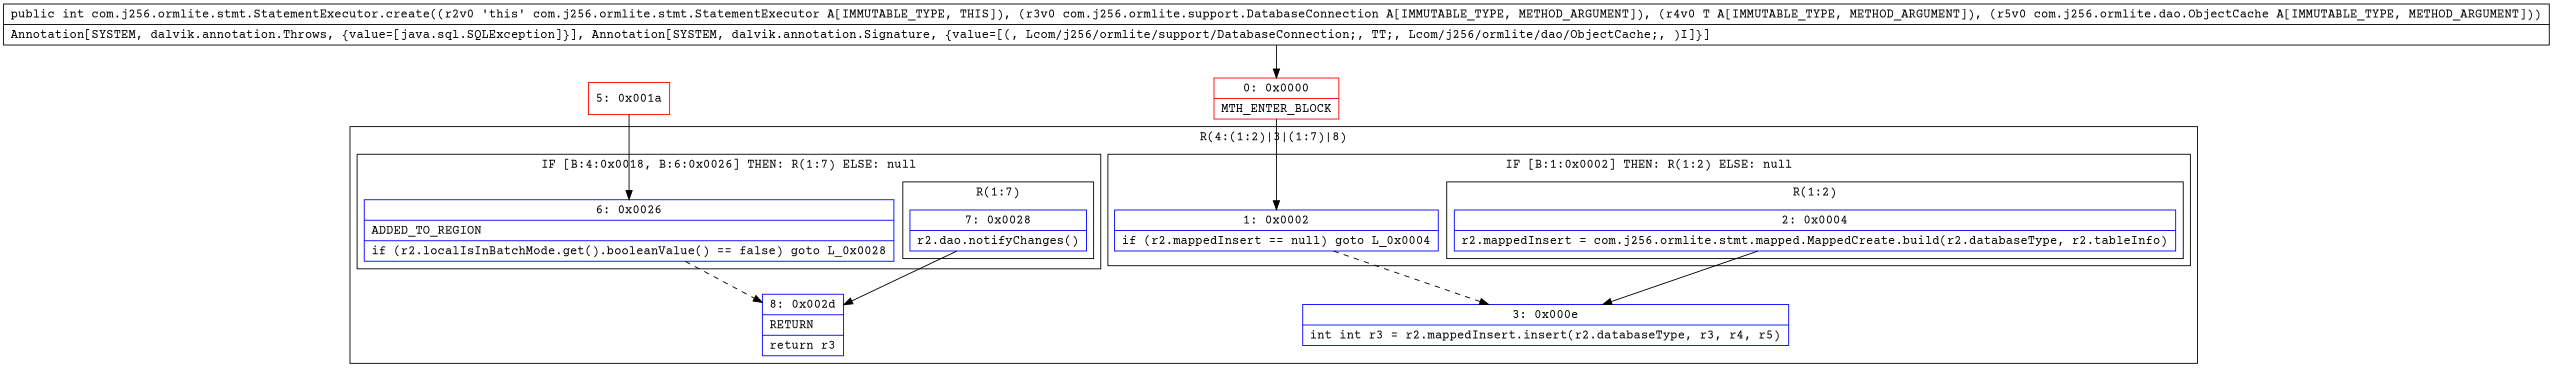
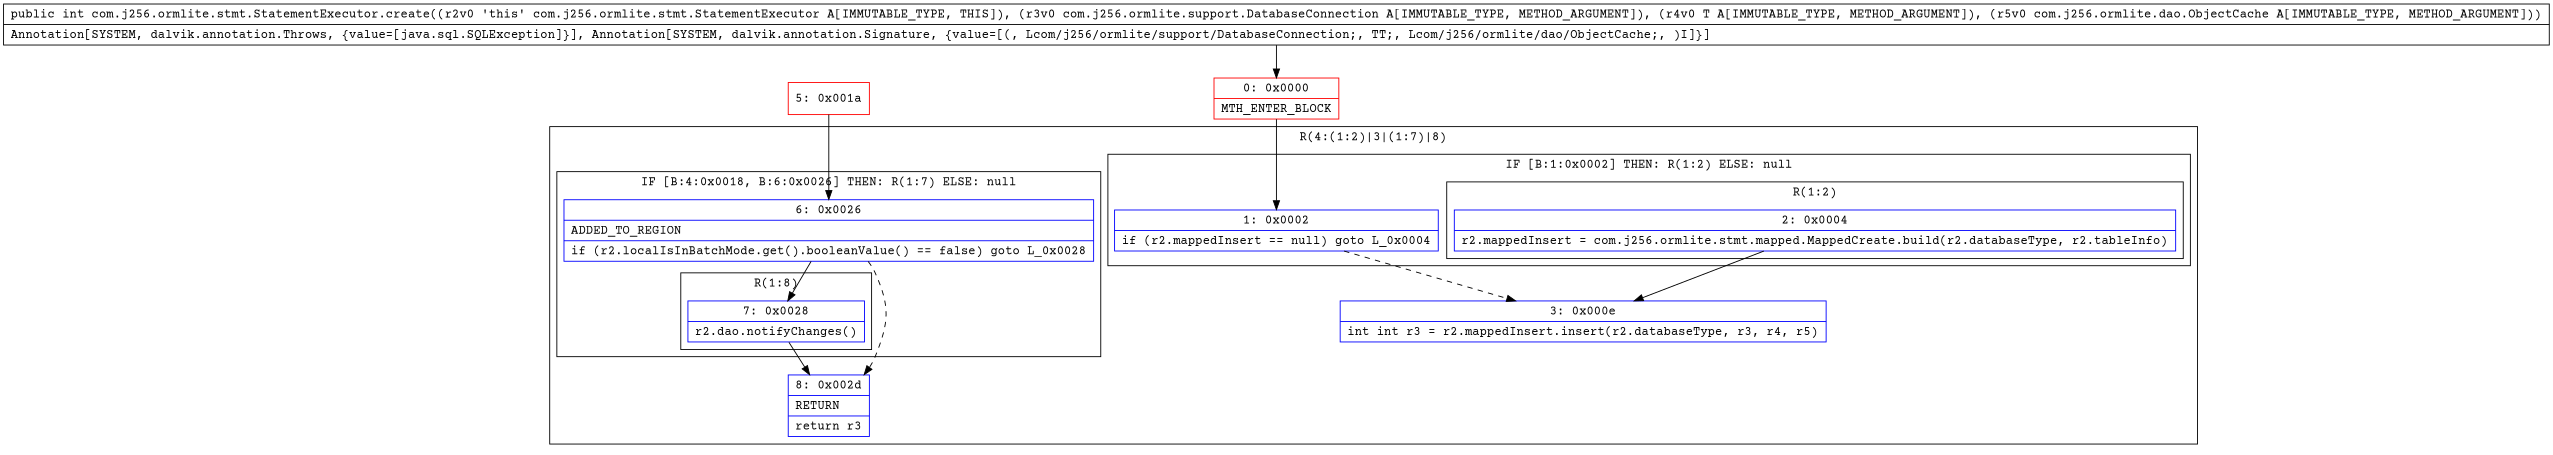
cluster "R(1:7)": label "R(1:7)" -> "R(1:8)"
edge "6: 0x0026" -> "7: 0x0028": added
